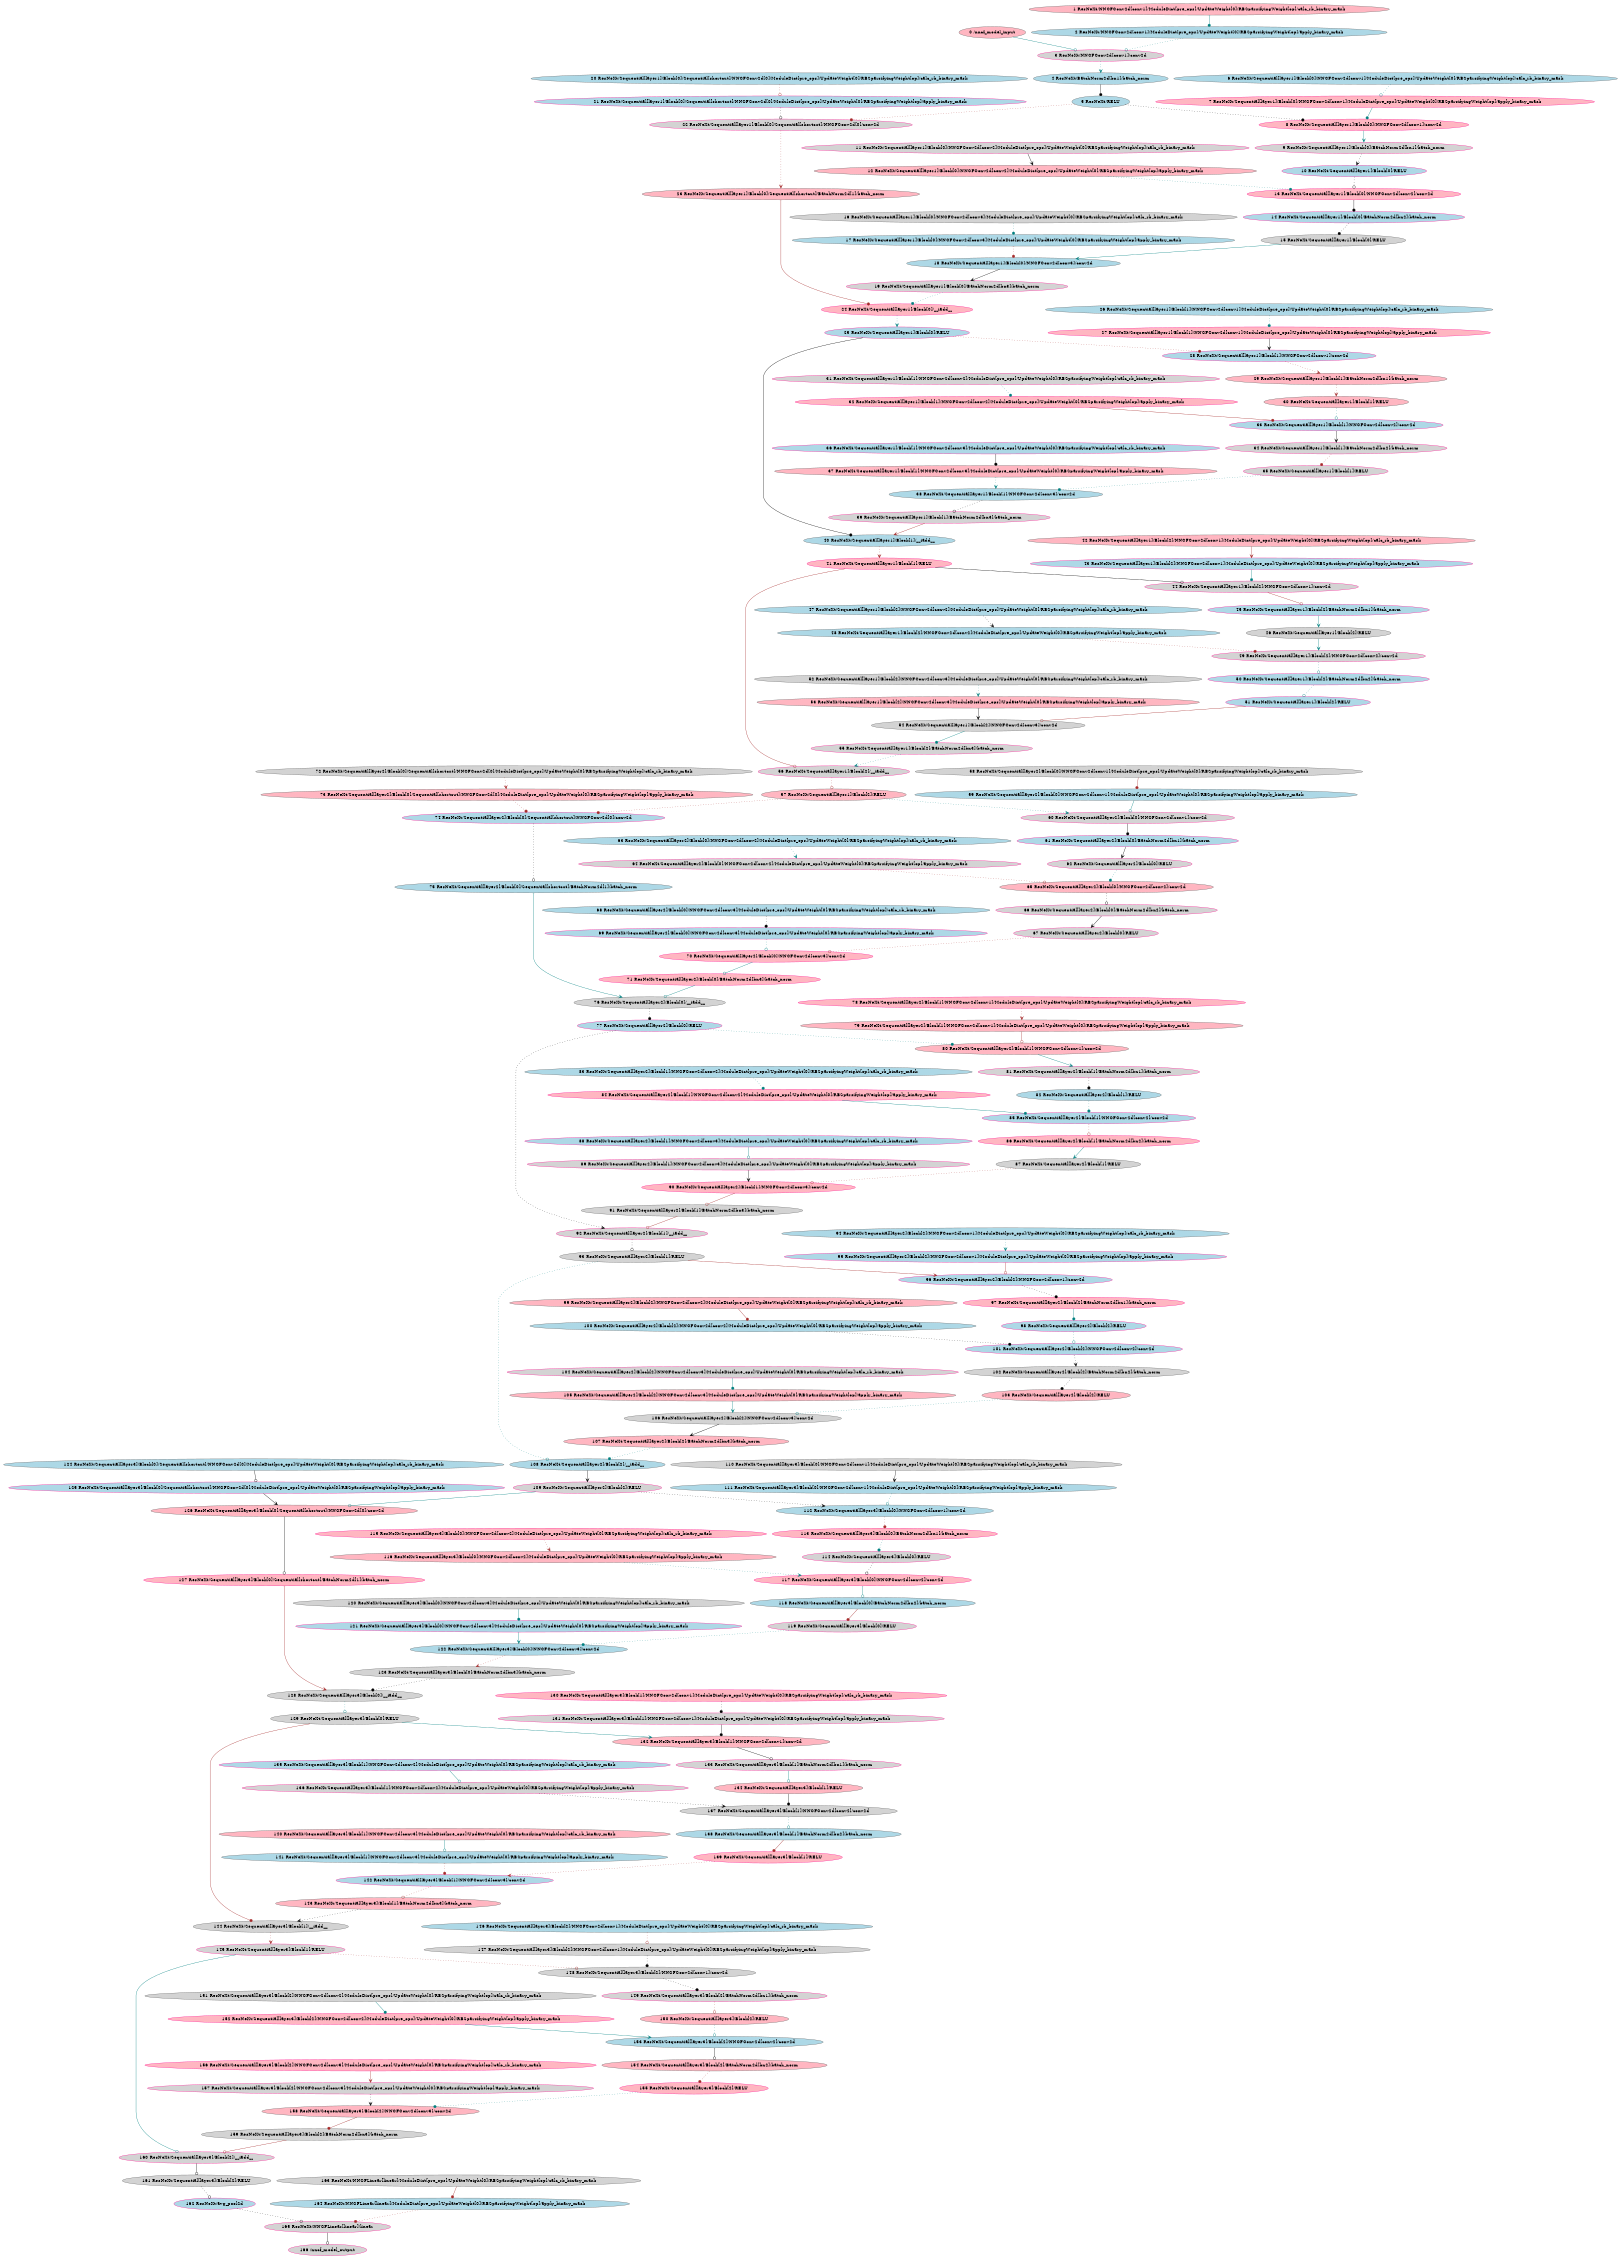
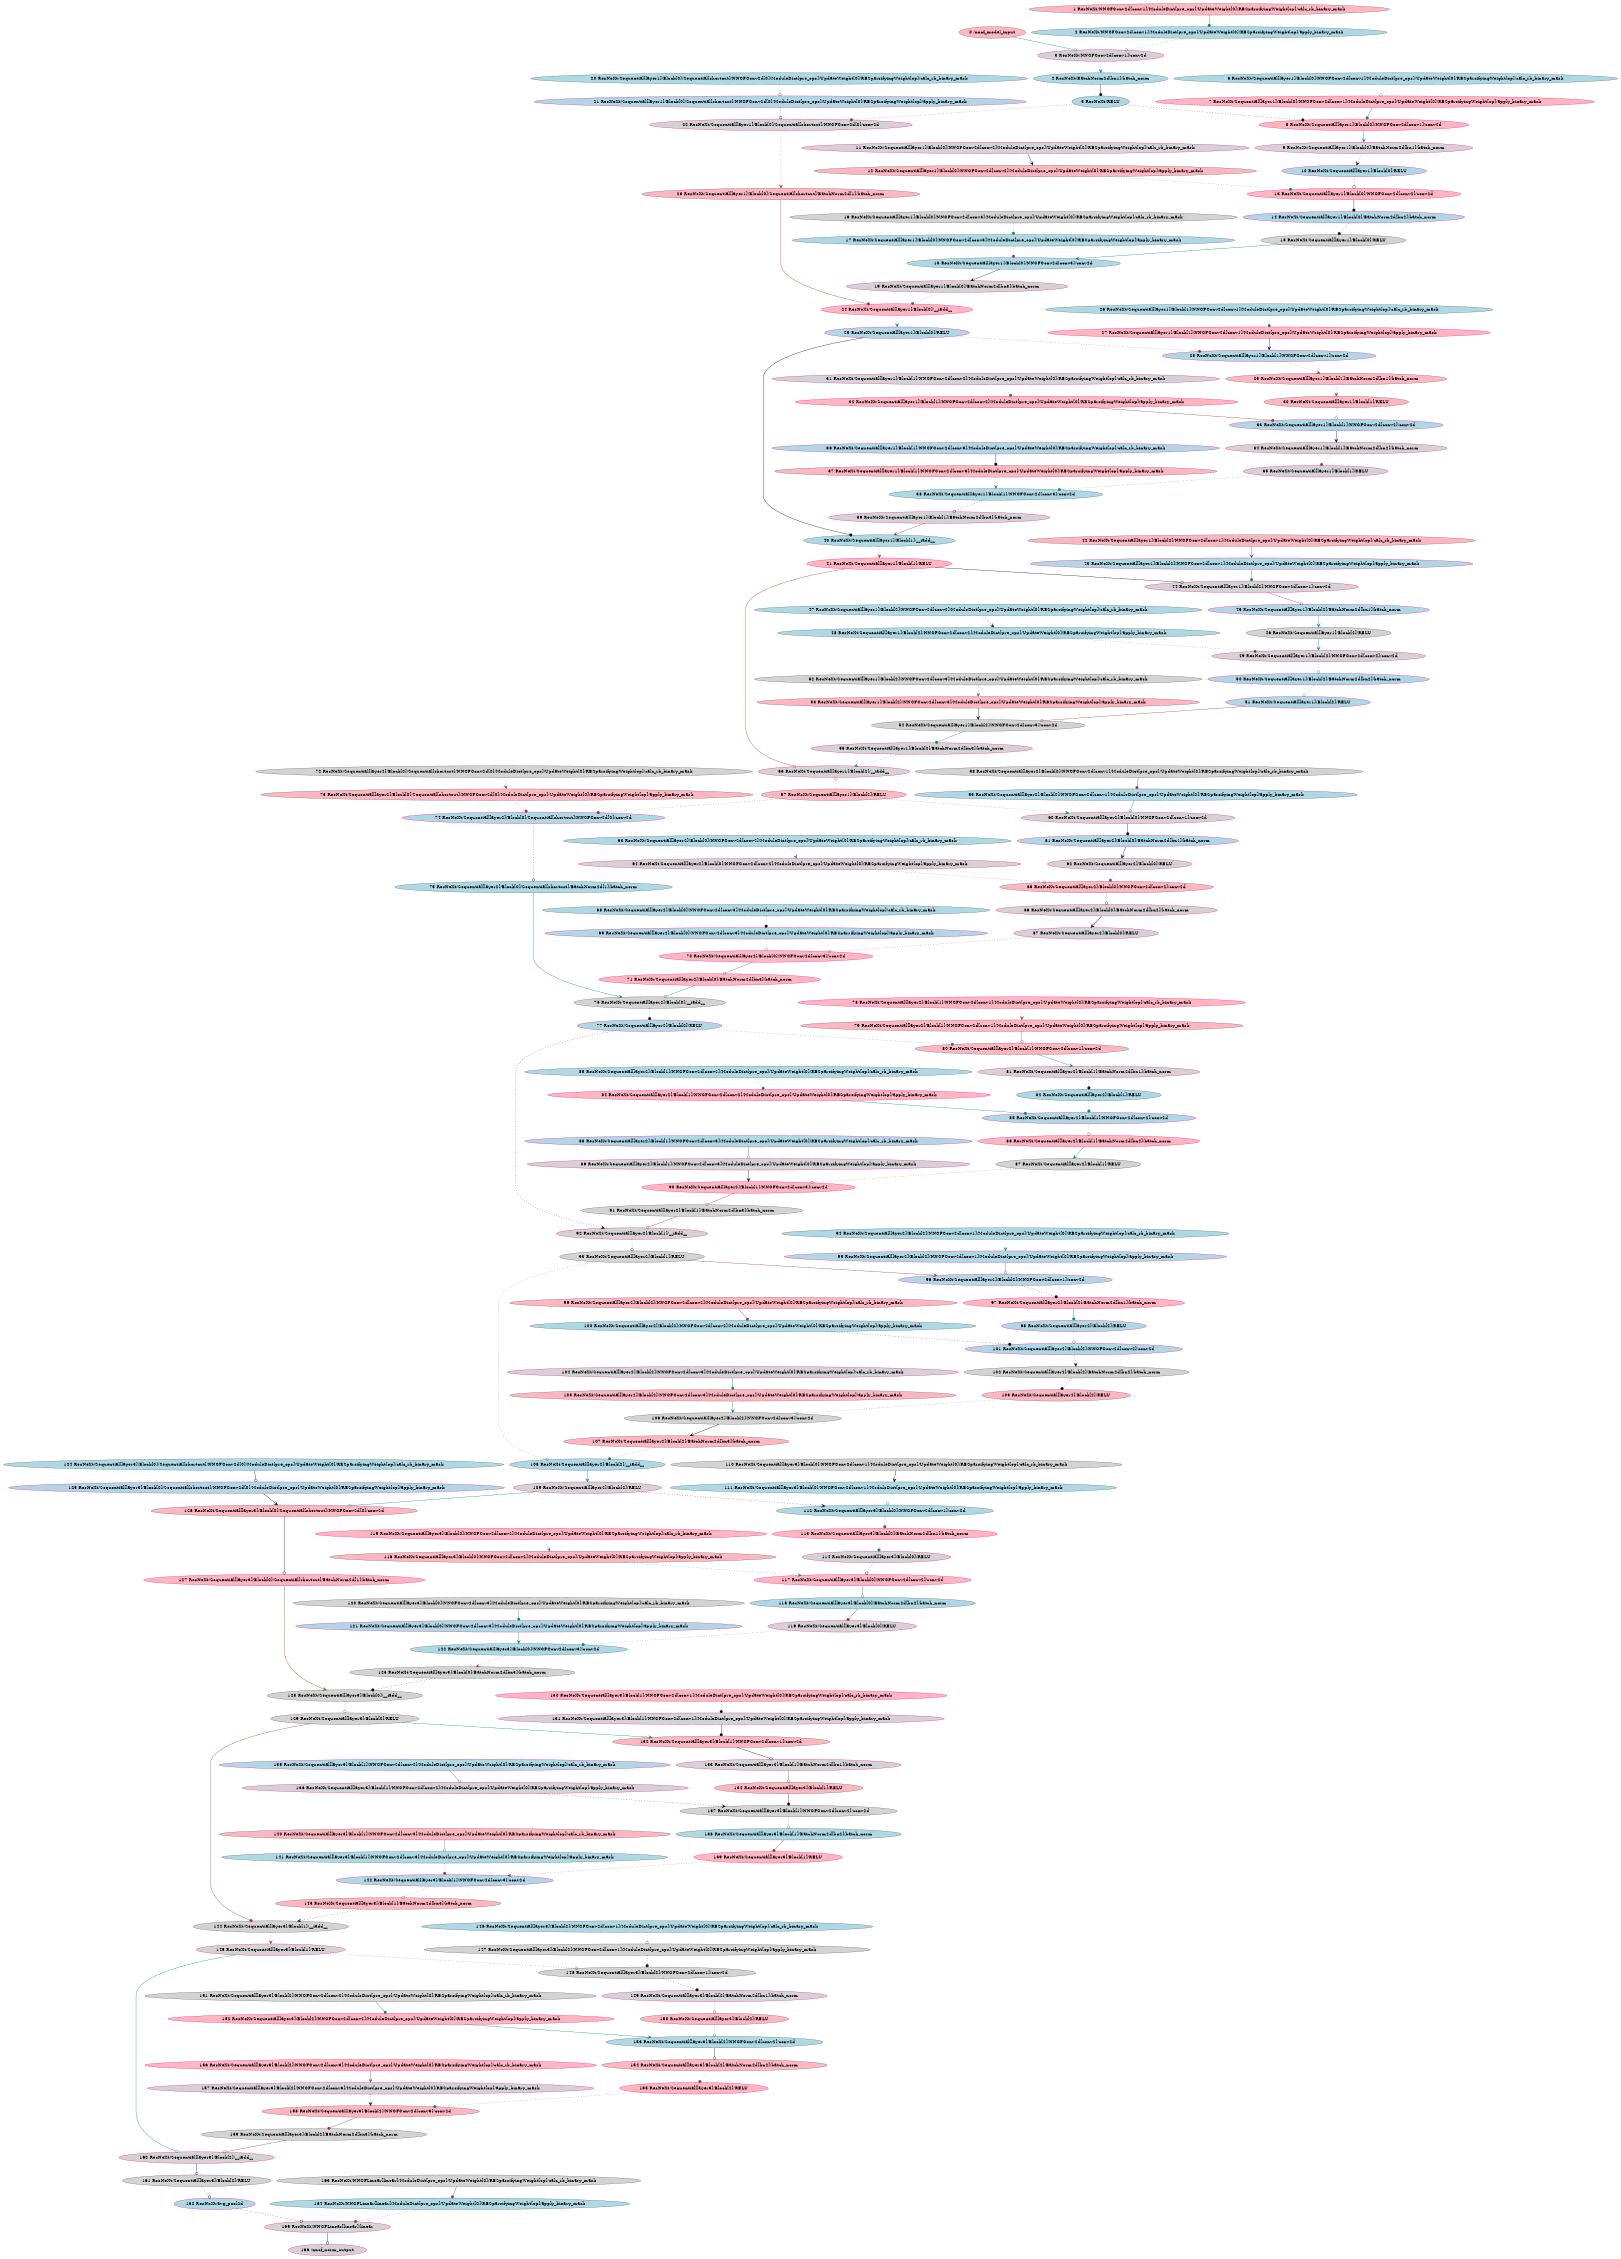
edge "56 ResNeXt/Sequential[layer1]/Block[2]/__iadd__" -> "57 ResNeXt/Sequential[layer1]/Block[2]/RELU": reversed
edge "108 ResNeXt/Sequential[layer2]/Block[2]/__iadd__" -> "109 ResNeXt/Sequential[layer2]/Block[2]/RELU": color black -> teal
node "166 /nncf_model_output": label "166 /nncf_model_output" -> "166 /nncf_norm_output"
